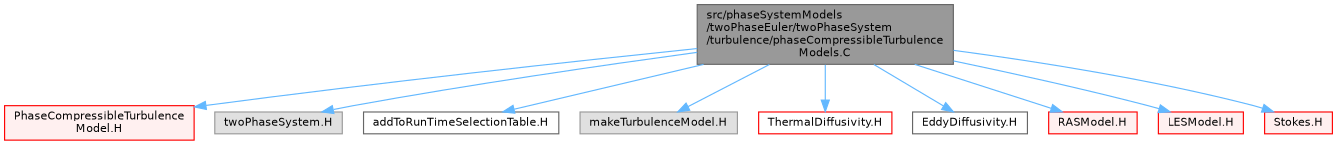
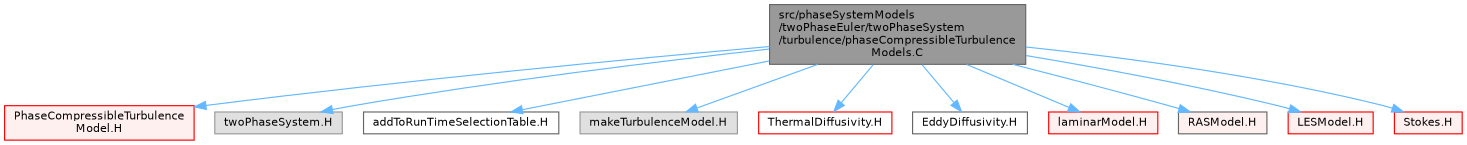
node "RASModel.H": color red -> grey40
node "laminarModel.H": added
